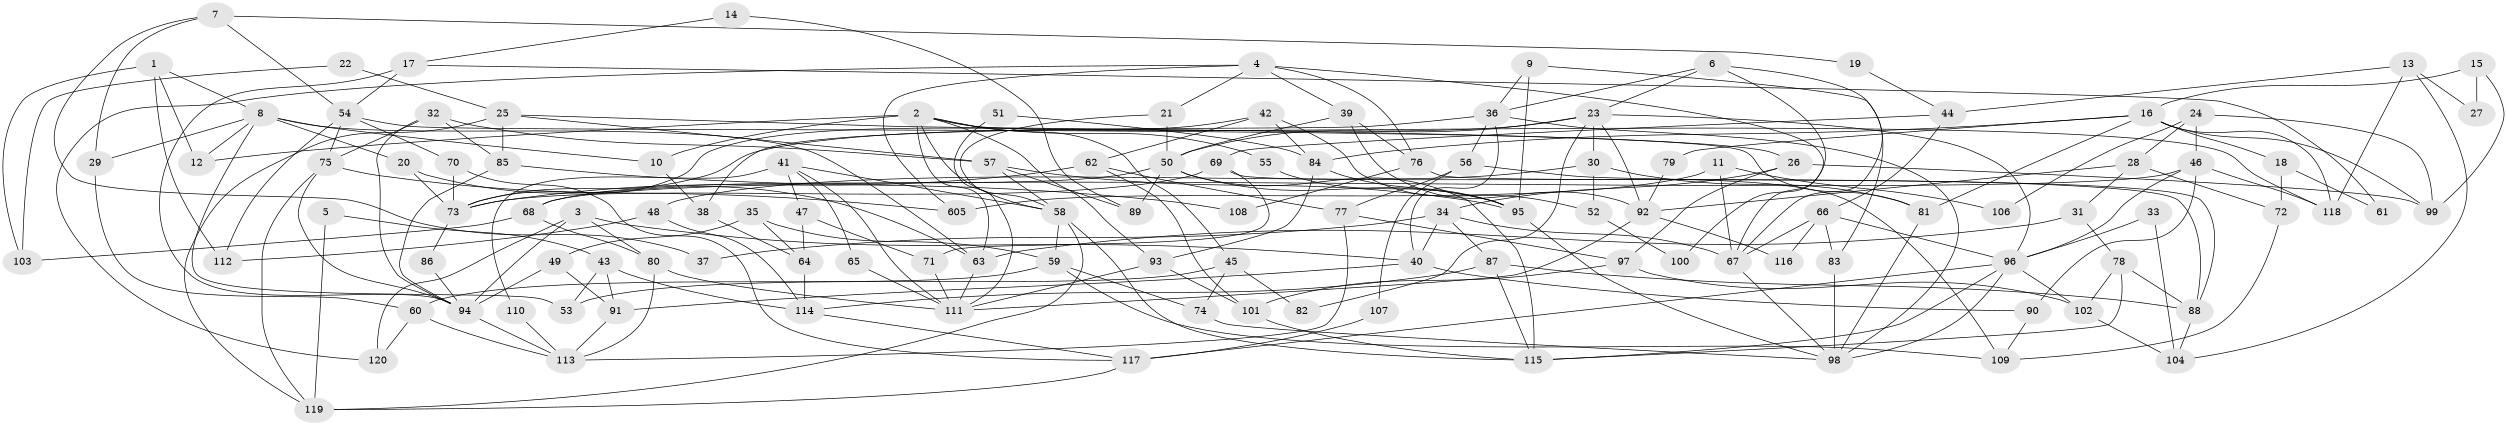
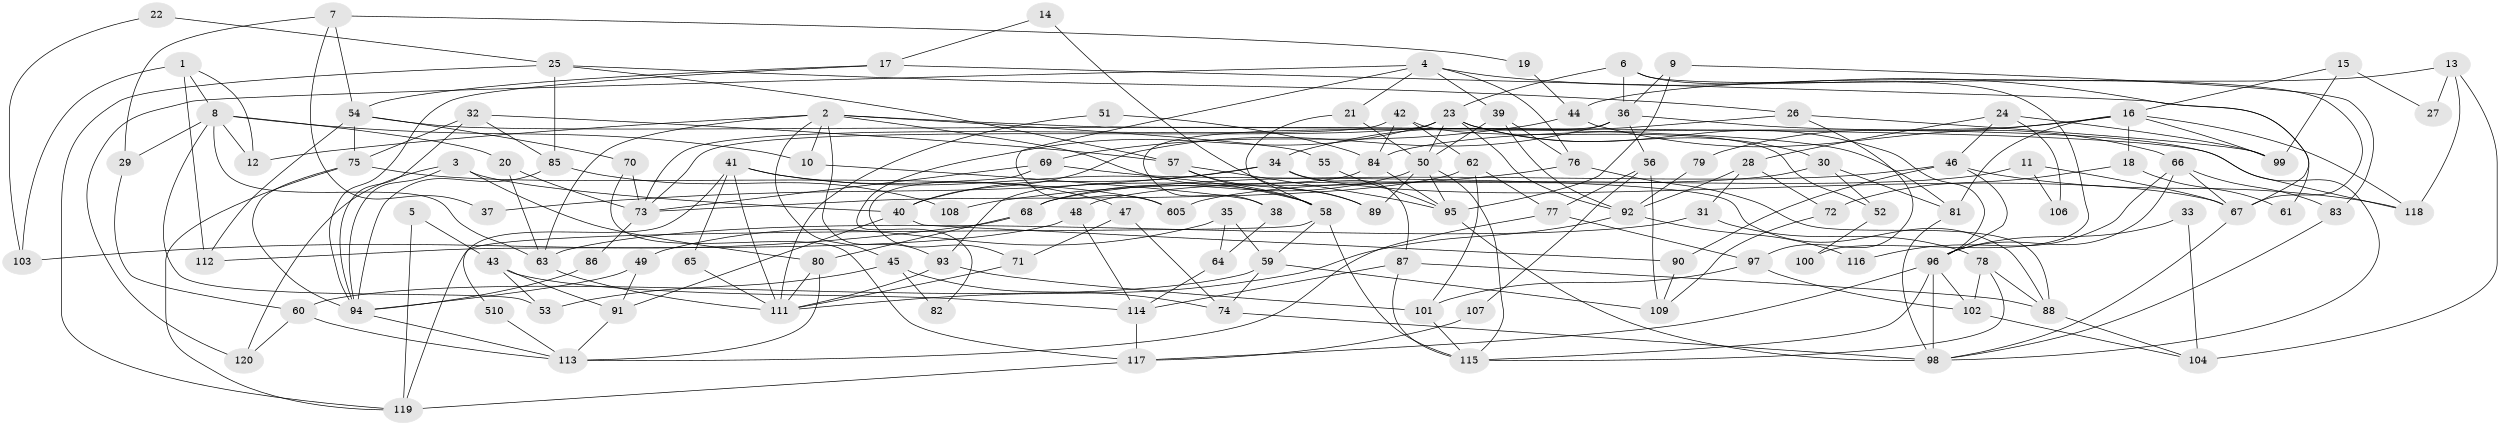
edge "47" -- "64": now "47" -- "74"
node "110": label "110" -> "510"
